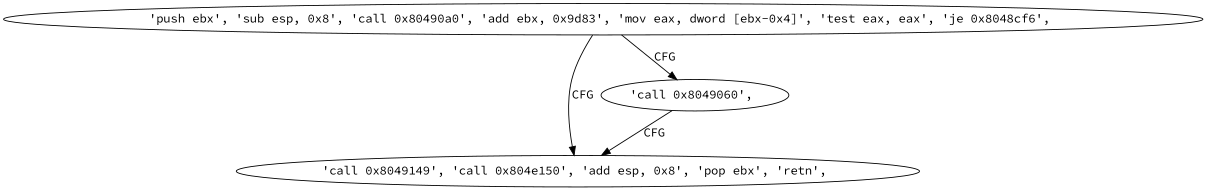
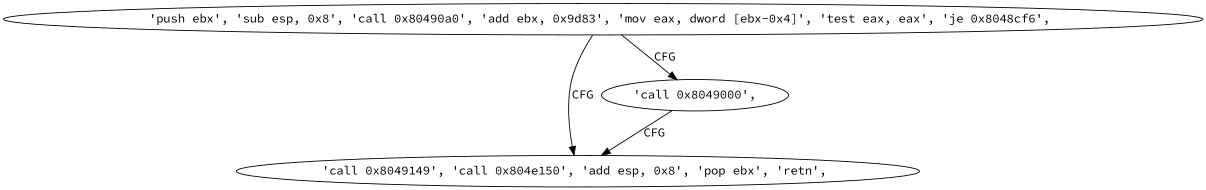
node "'call 0x8049060',": label "'call 0x8049060'," -> "'call 0x8049000',"
